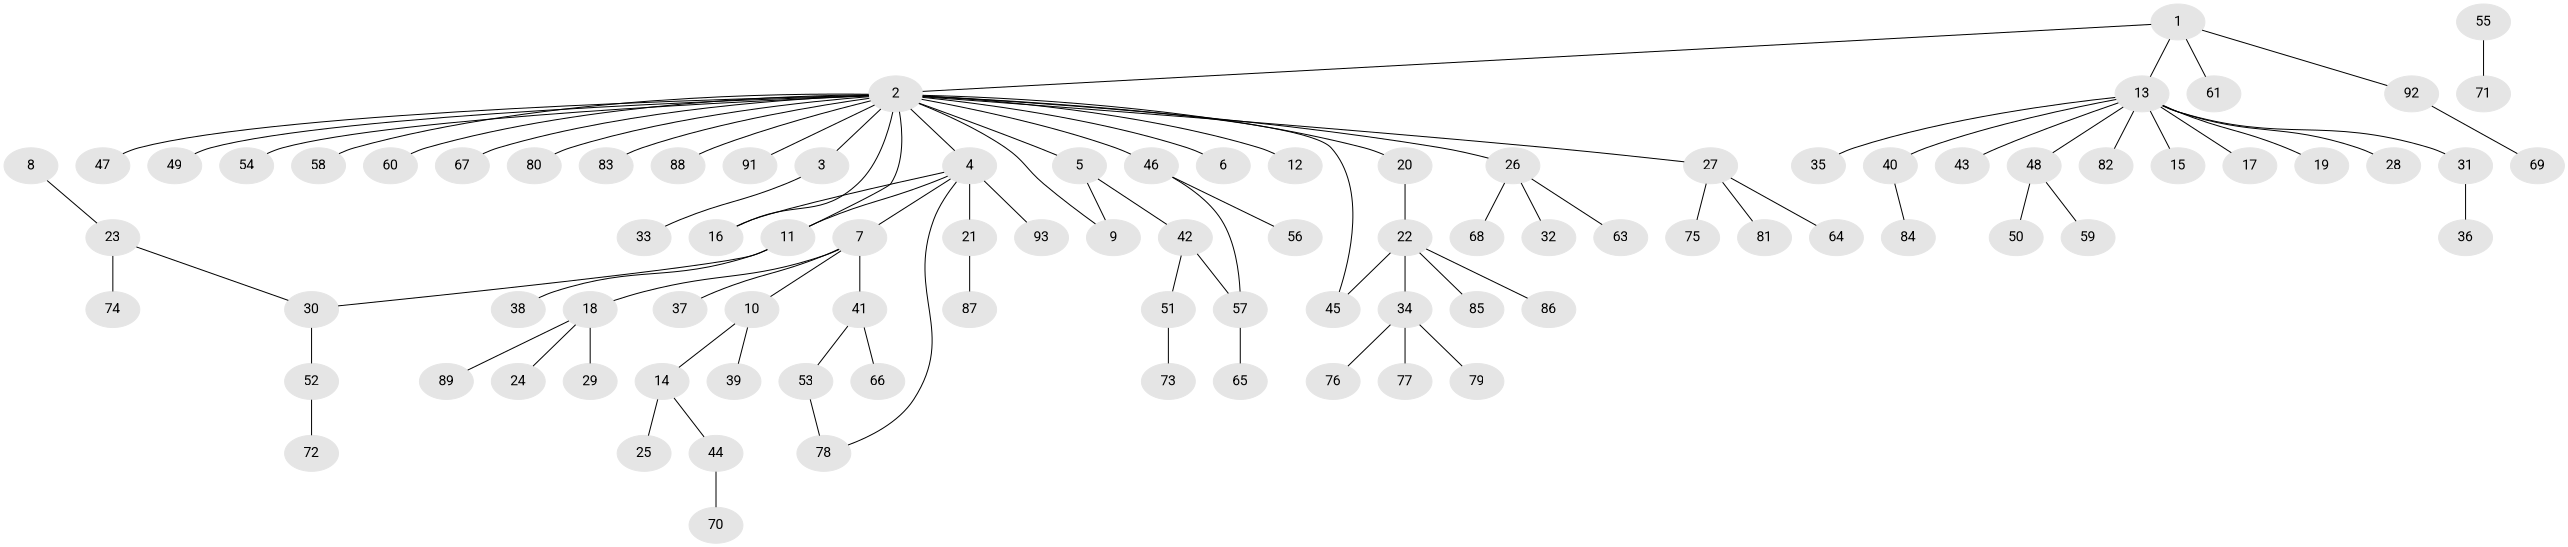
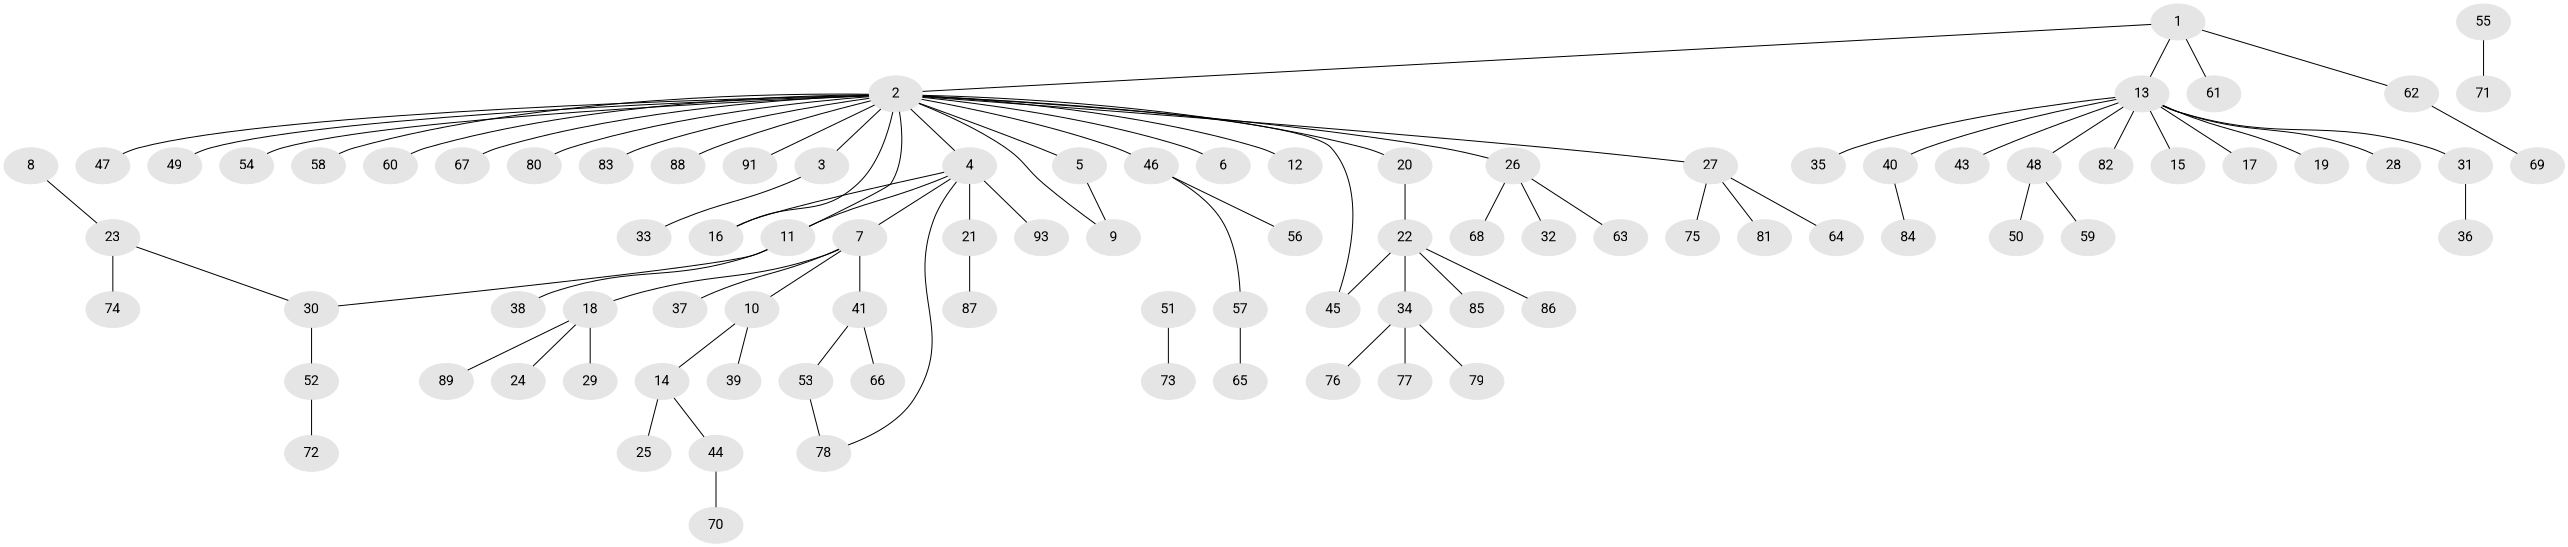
node "92": label "92" -> "62"
node "42": removed
